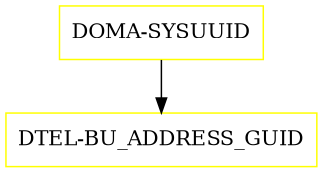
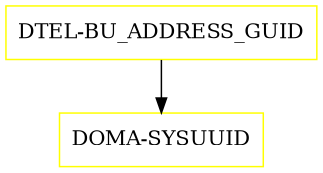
edge "DOMA-SYSUUID" -> "DTEL-BU_ADDRESS_GUID": reversed
